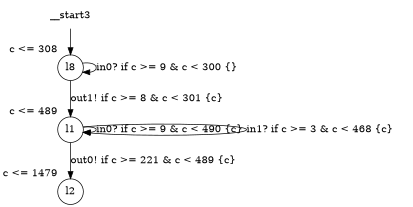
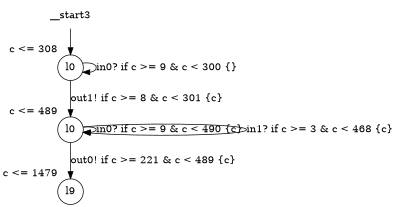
node "l8 c <= 308": label "l8 c <= 308" -> "l0 c <= 308"
node "l1 c <= 489": label "l1 c <= 489" -> "l0 c <= 489"
node "l2 c <= 1479": label "l2 c <= 1479" -> "l9 c <= 1479"
